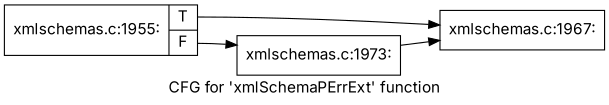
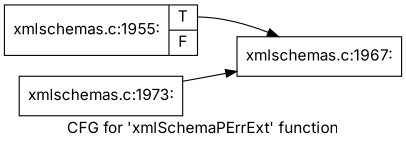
edge "xmlschemas.c:1955:" -> "xmlschemas.c:1973:": removed
